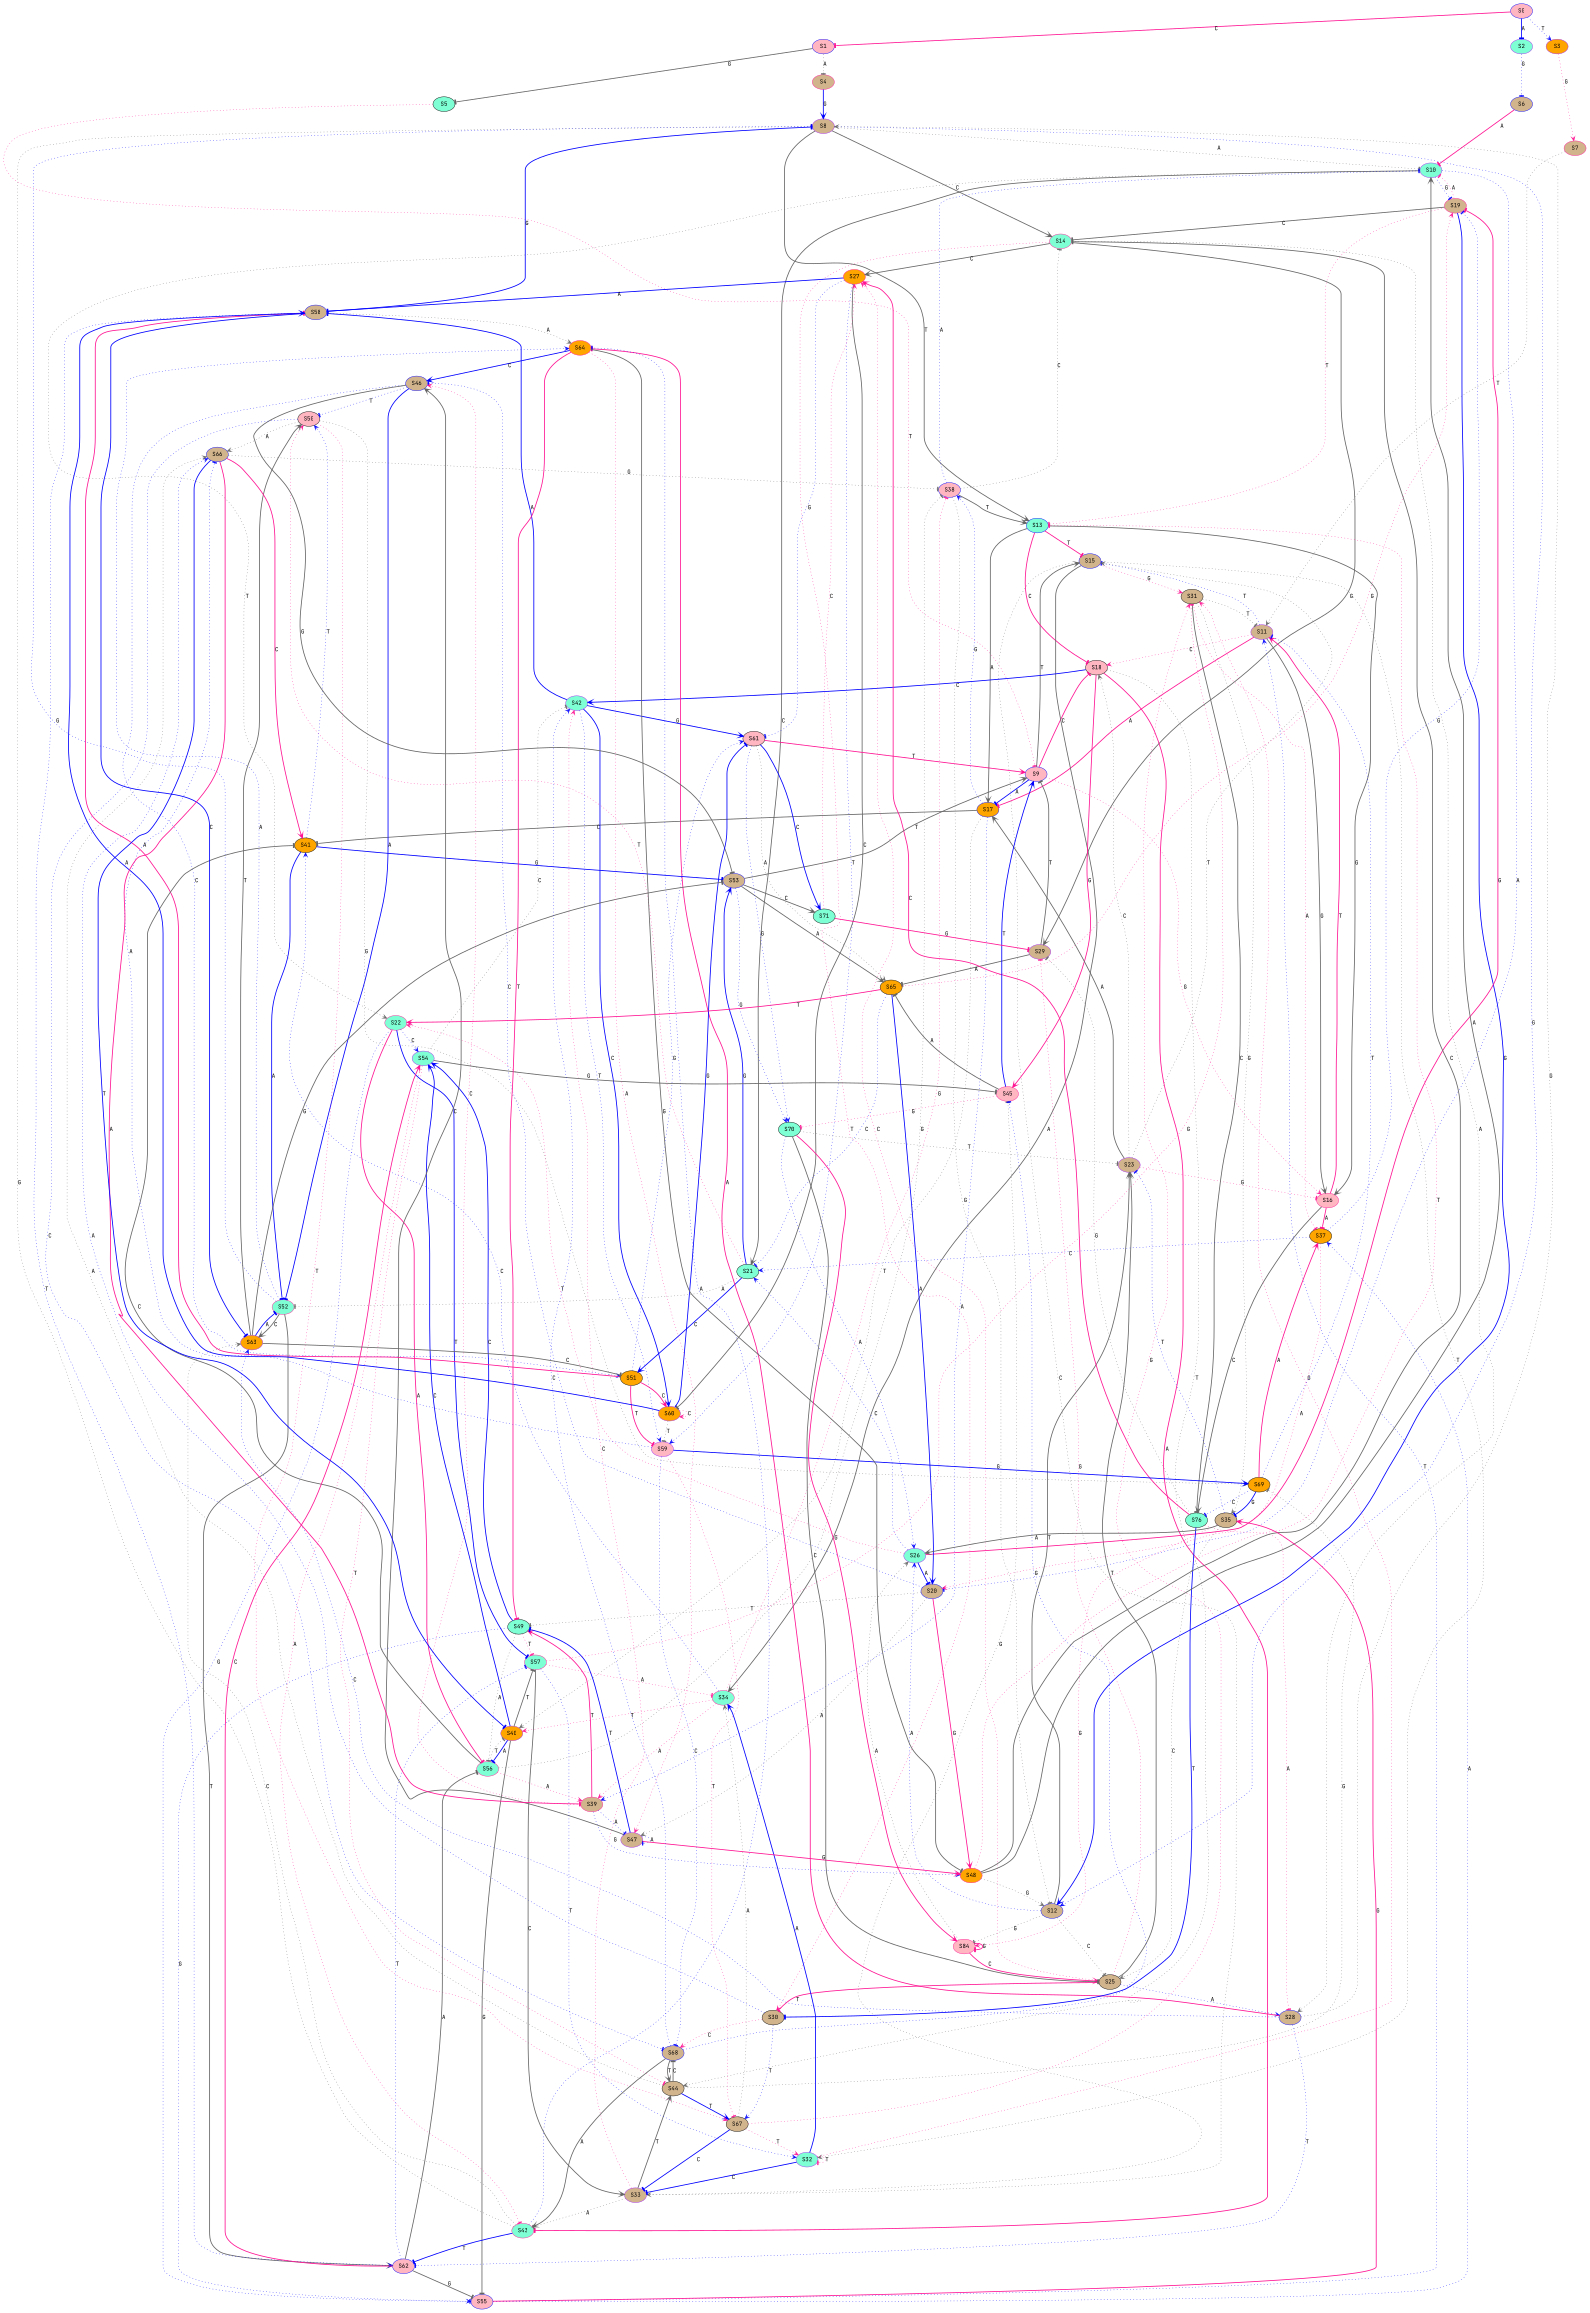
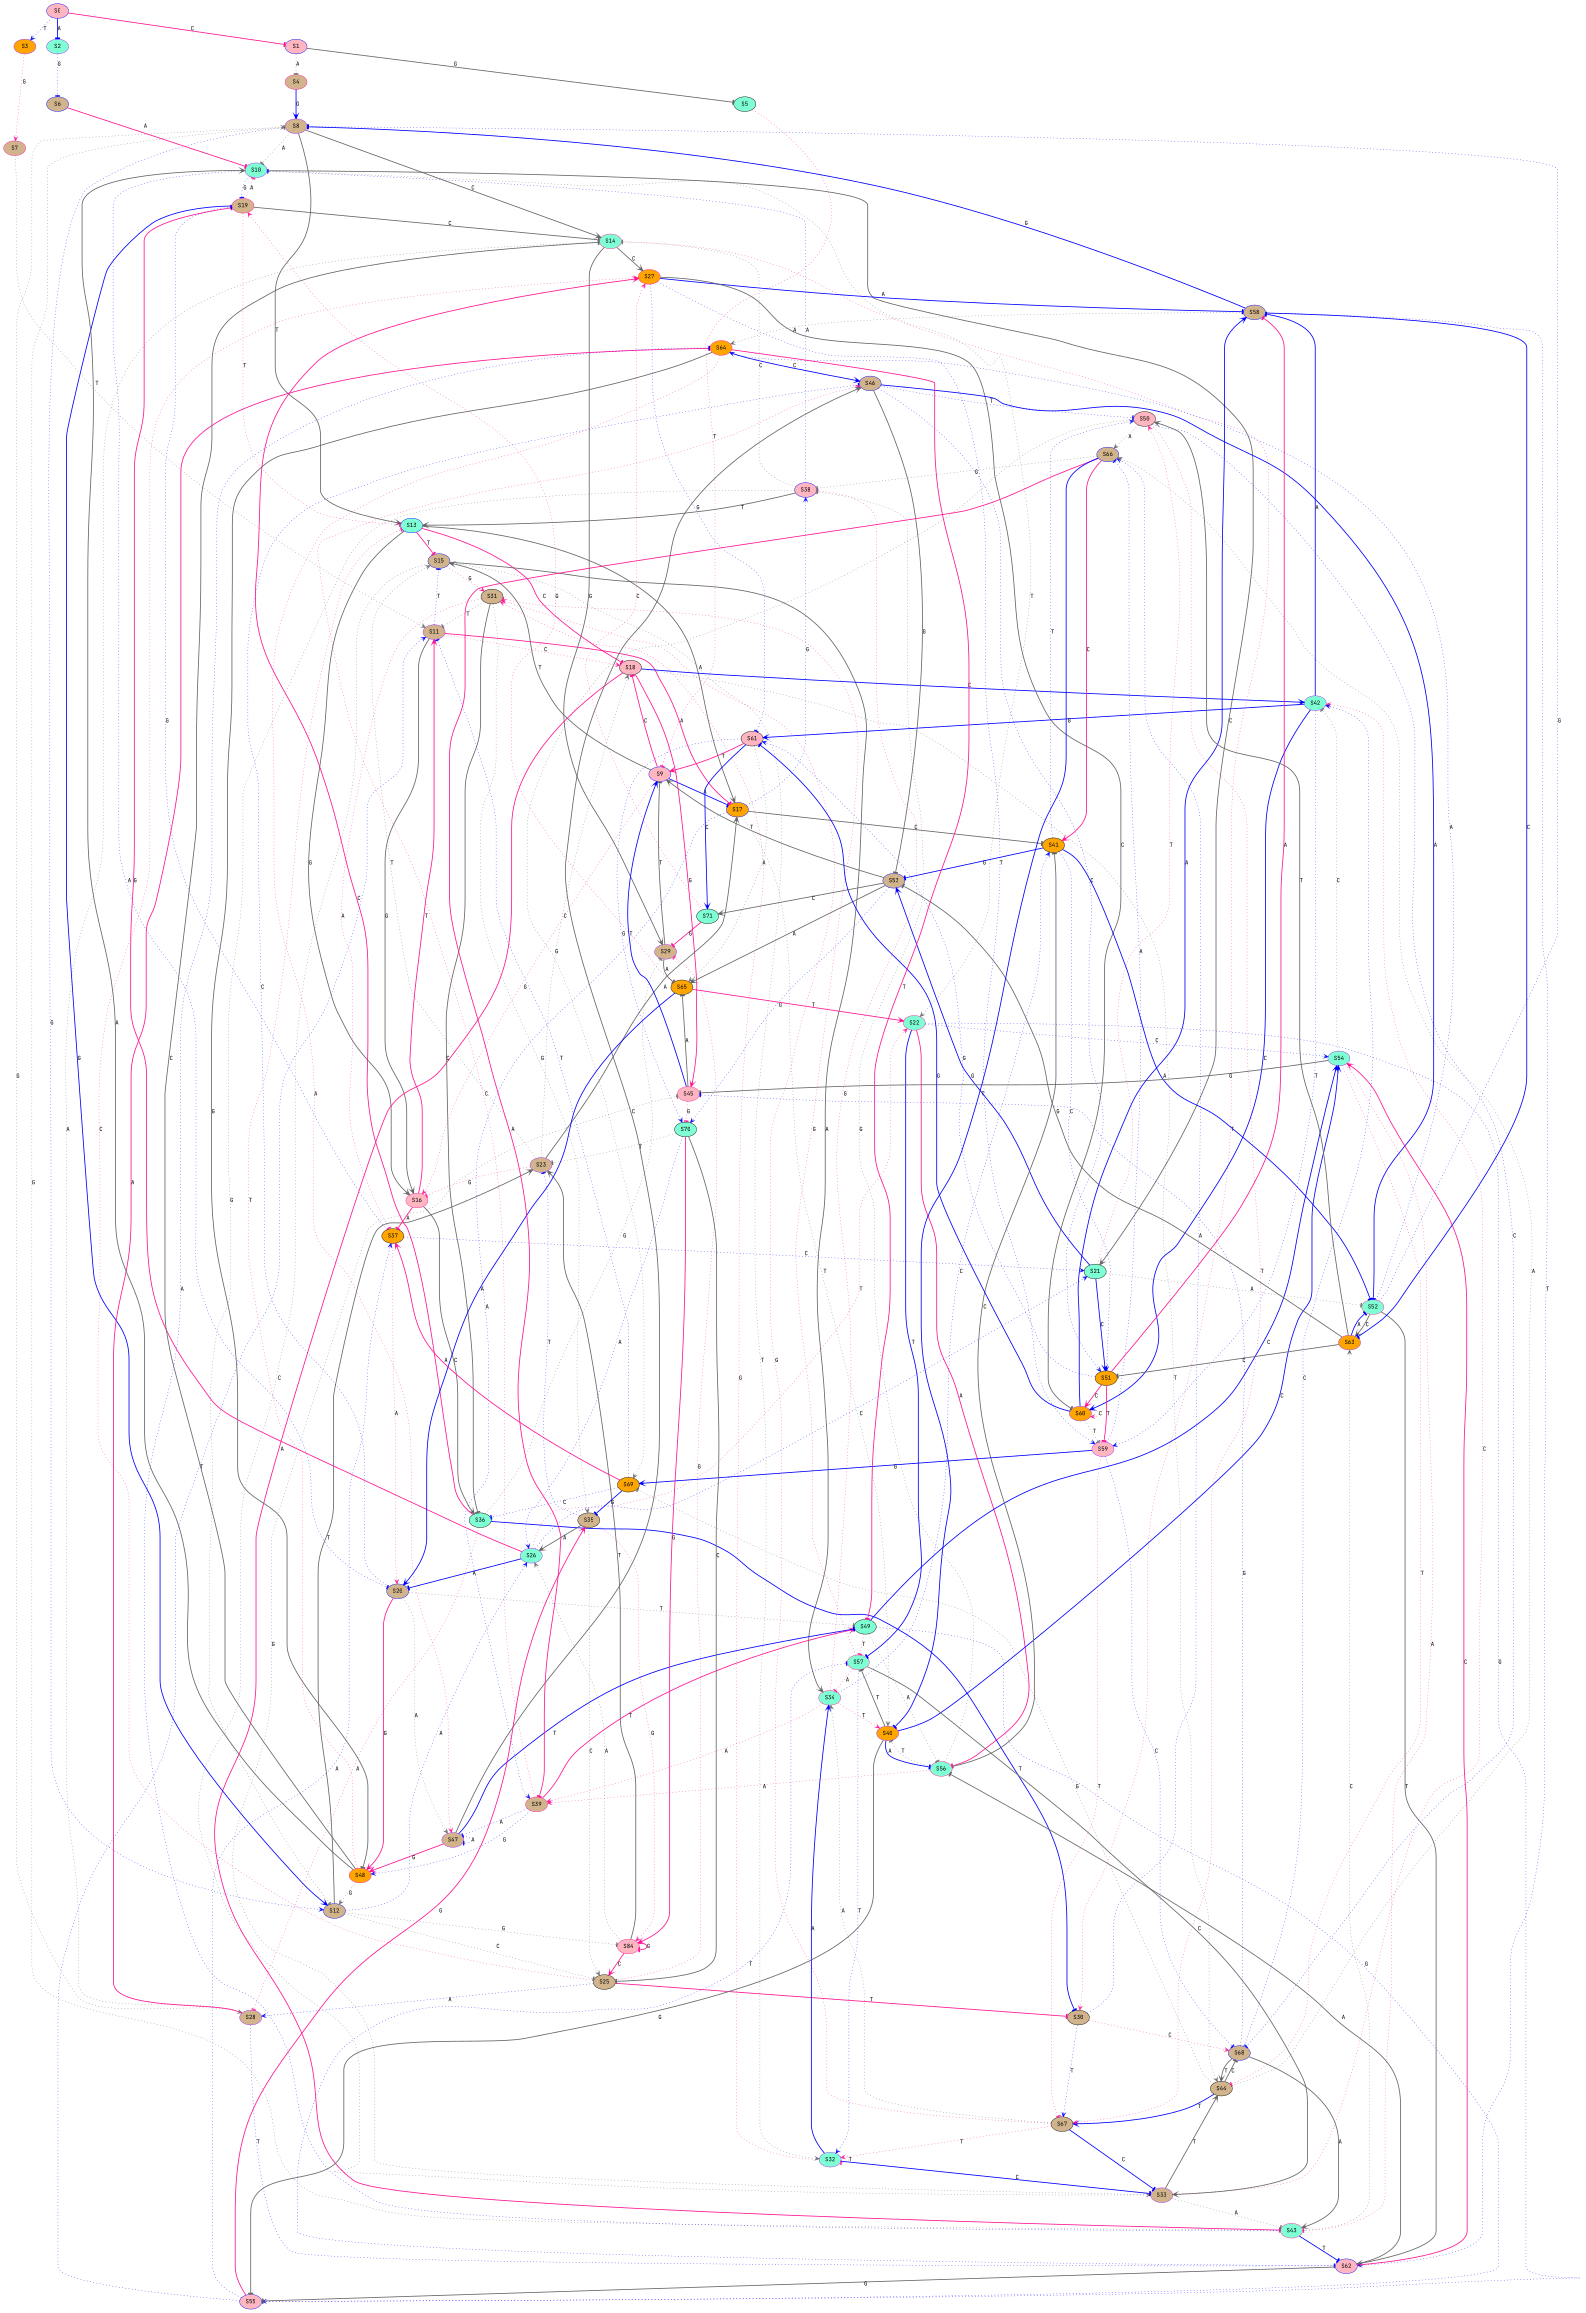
edge "S41" -> "S51": added, label "C"
edge "S65" -> "S21": removed, label "C"
node "S76": label "S76" -> "S36"
edge "S25" -> "S23": now "S84" -> "S23"
edge "S28" -> "S63": removed, label "C"
node "S28": color blue -> purple
